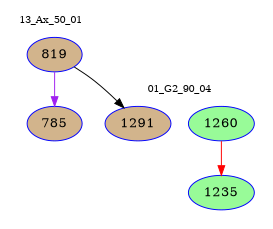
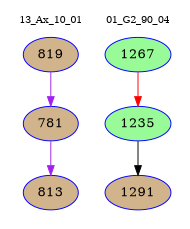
cluster "13_Ax_50_01": label "13_Ax_50_01" -> "13_Ax_10_01"
edge "819" -> "1291": now "1235" -> "1291"
node "785": label "785" -> "781"
node "1260": label "1260" -> "1267"
node "813": added
